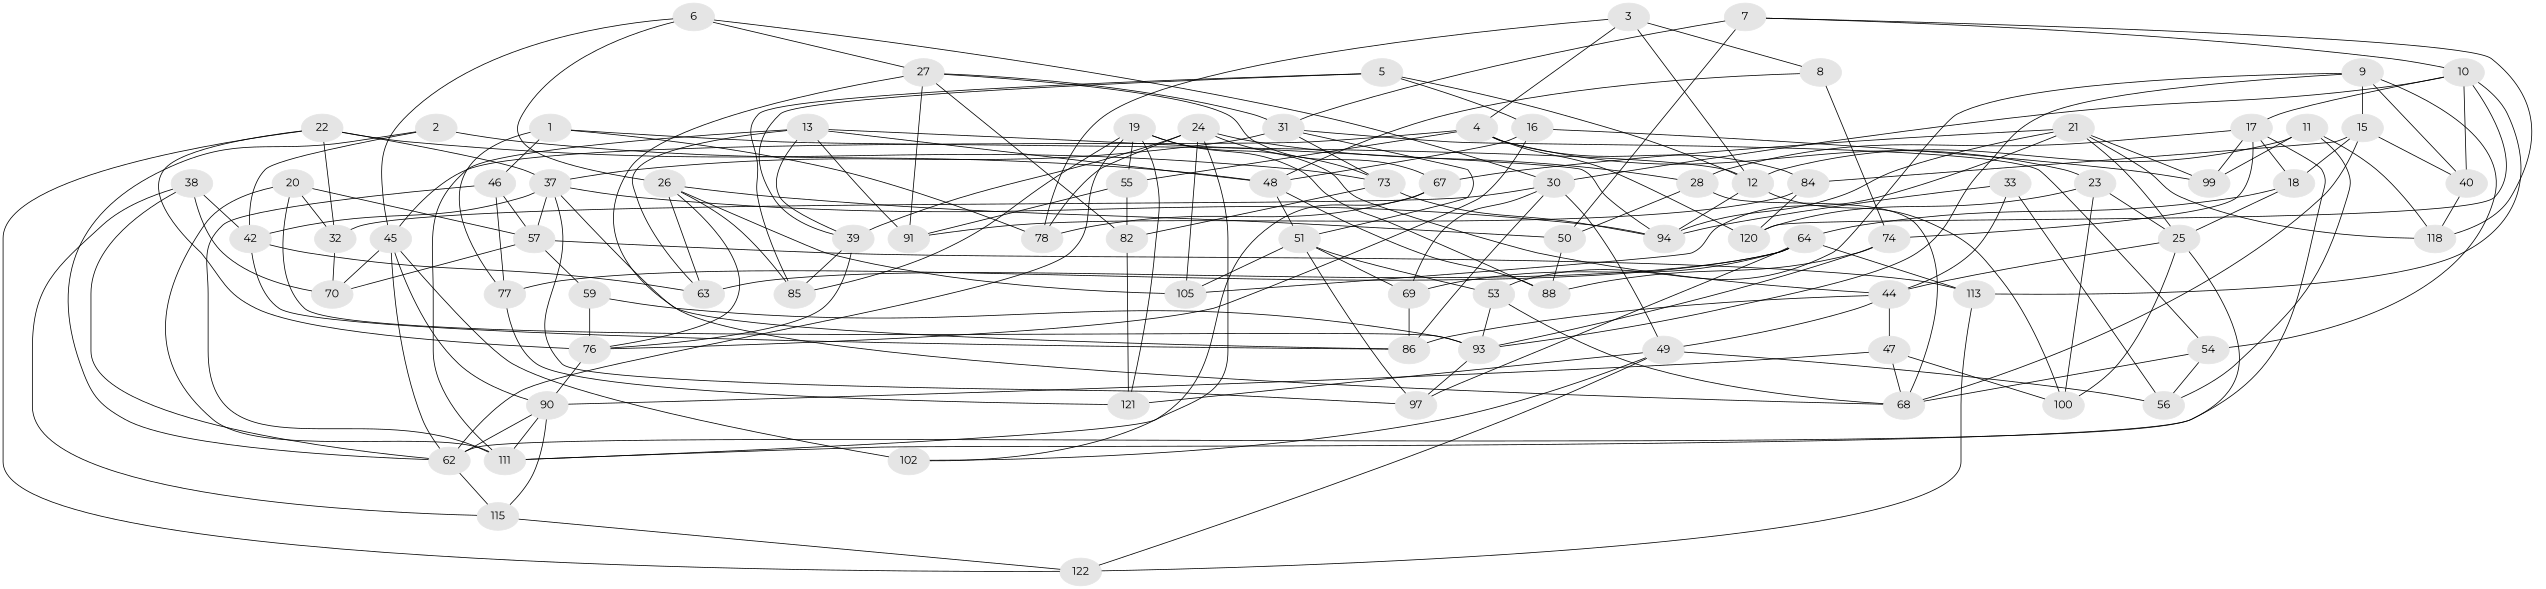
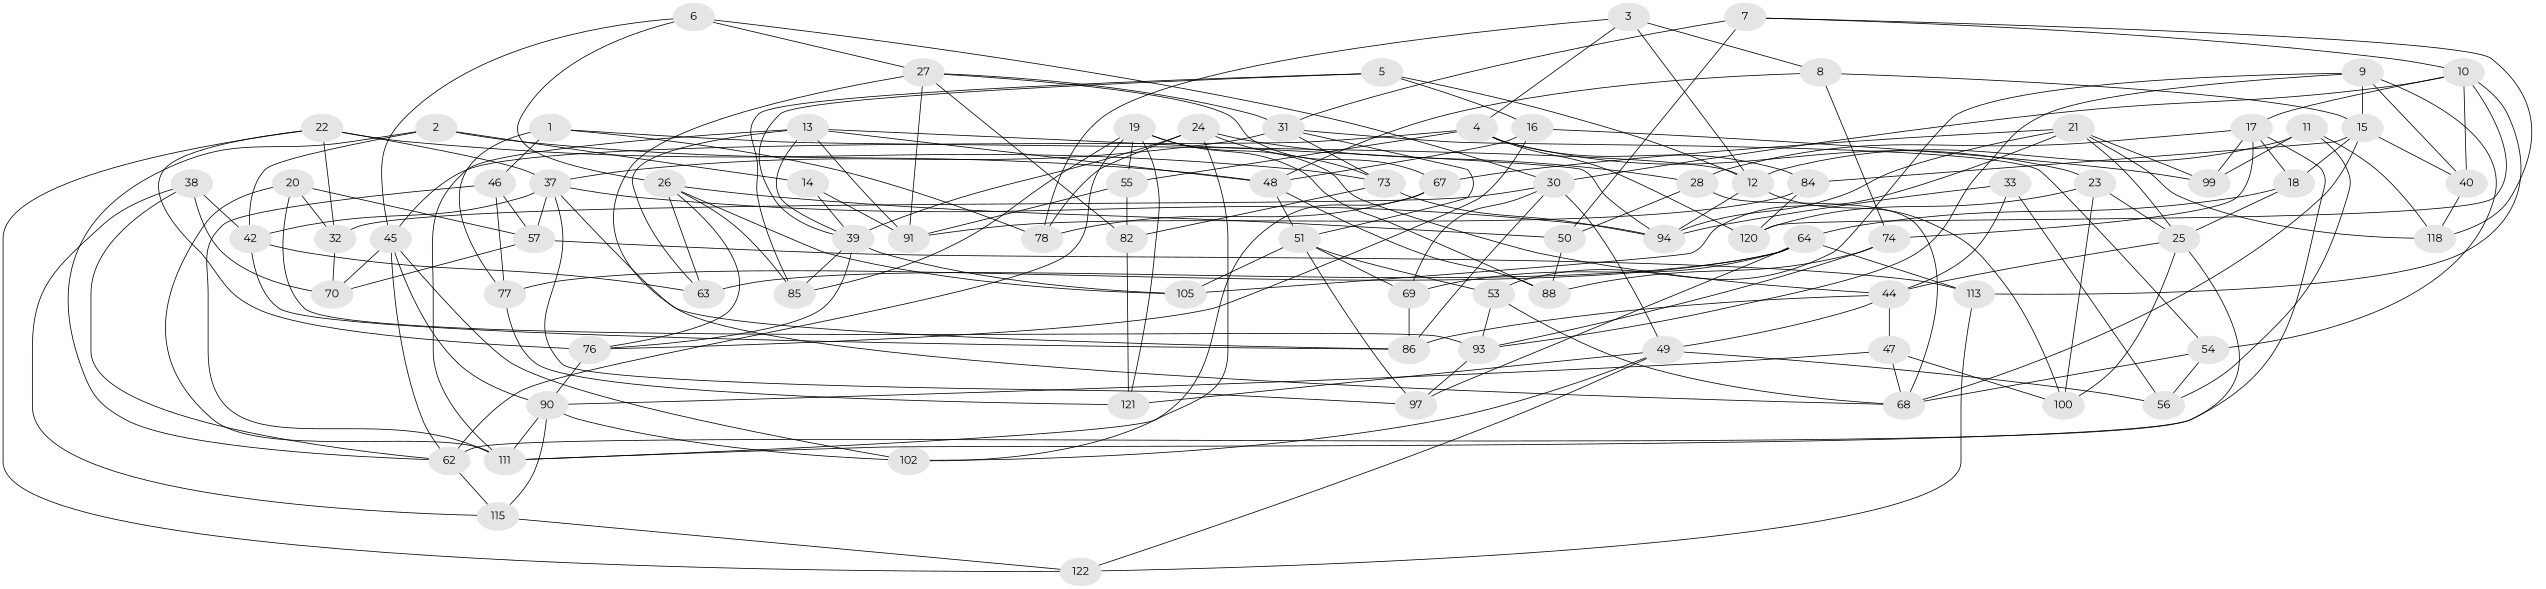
edge "8" -- "15": added
node "14": added
edge "24" -- "105": now "39" -- "105"
node "59": removed
edge "90" -- "62": now "90" -- "102"
